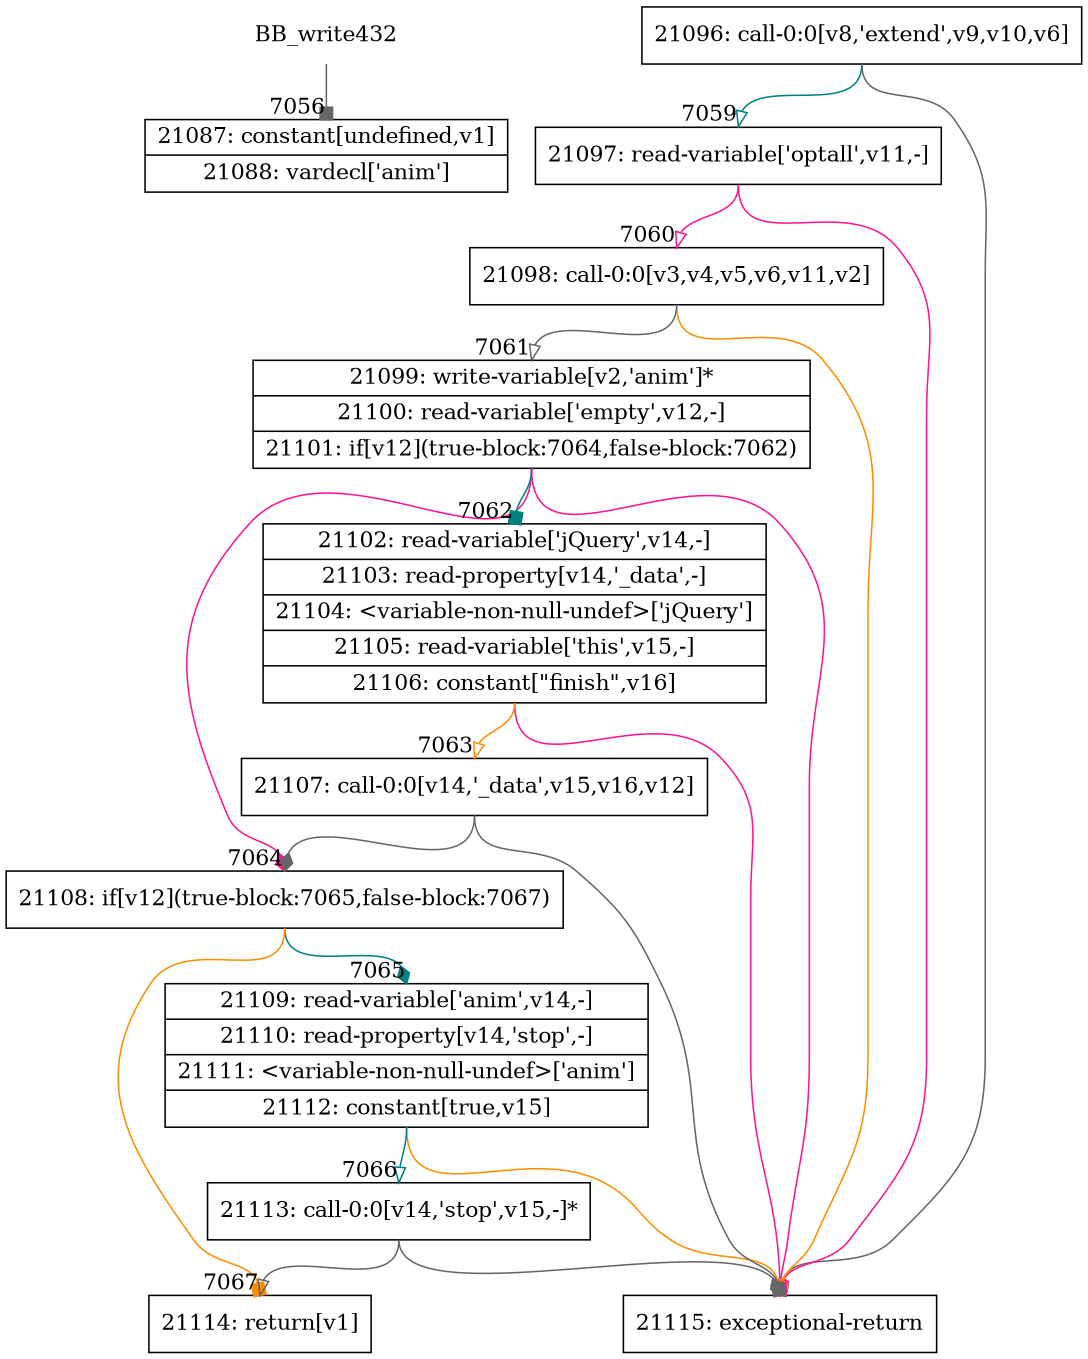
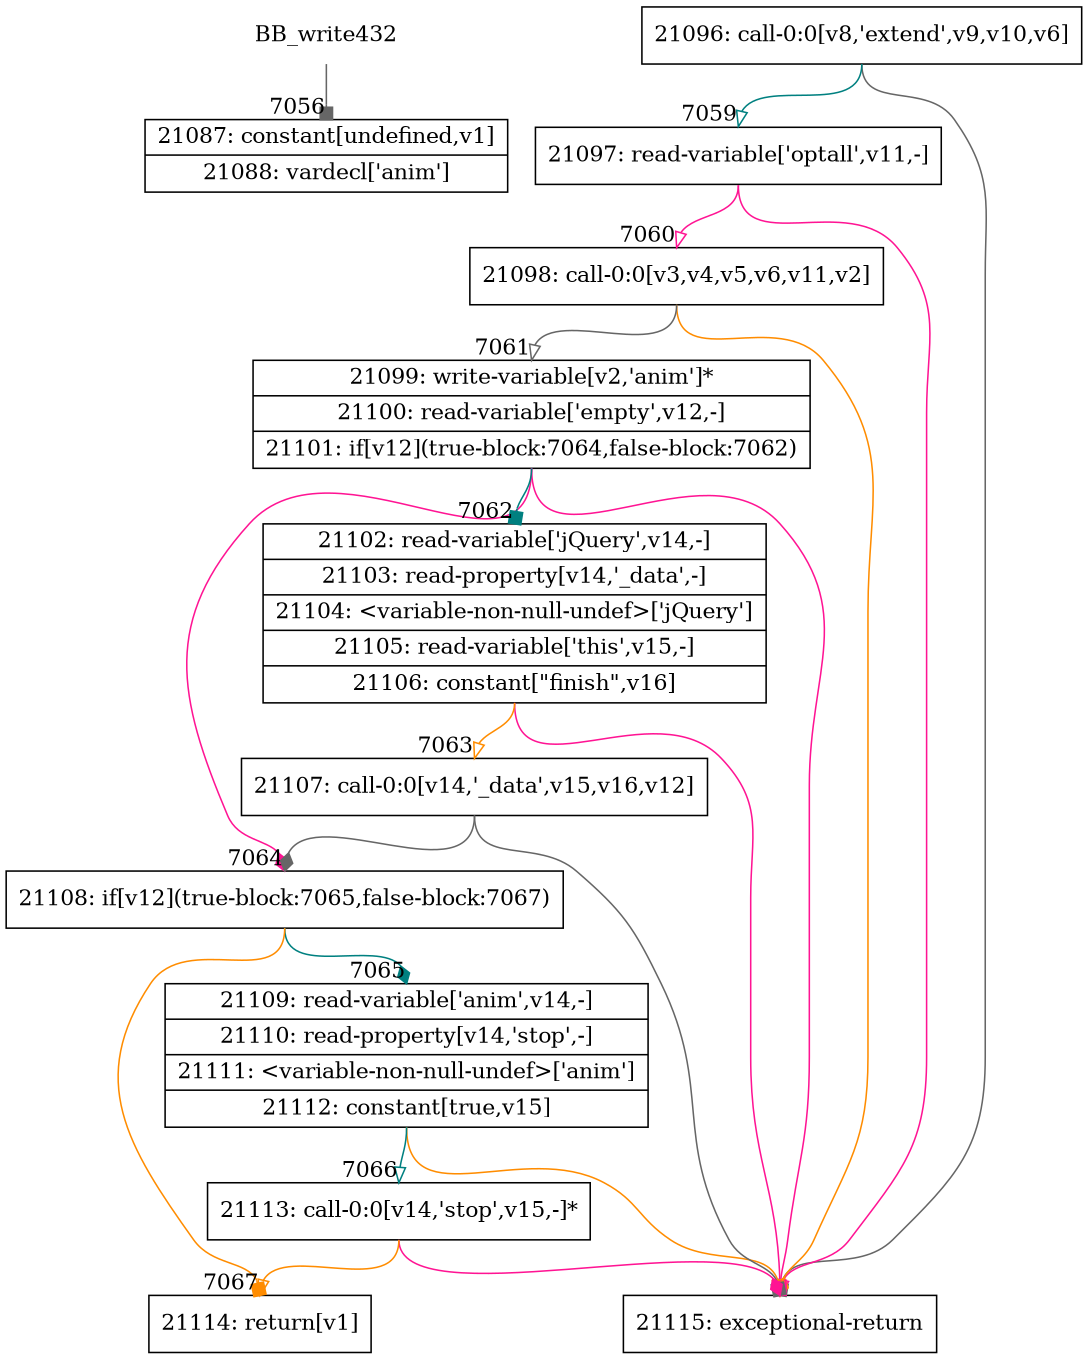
edge "21113: call-0:0[v14,'stop',v15,-]*" -> "21114: return[v1]": color gray40 -> darkorange
edge "21113: call-0:0[v14,'stop',v15,-]*" -> "21115: exceptional-return": color gray40 -> deeppink
